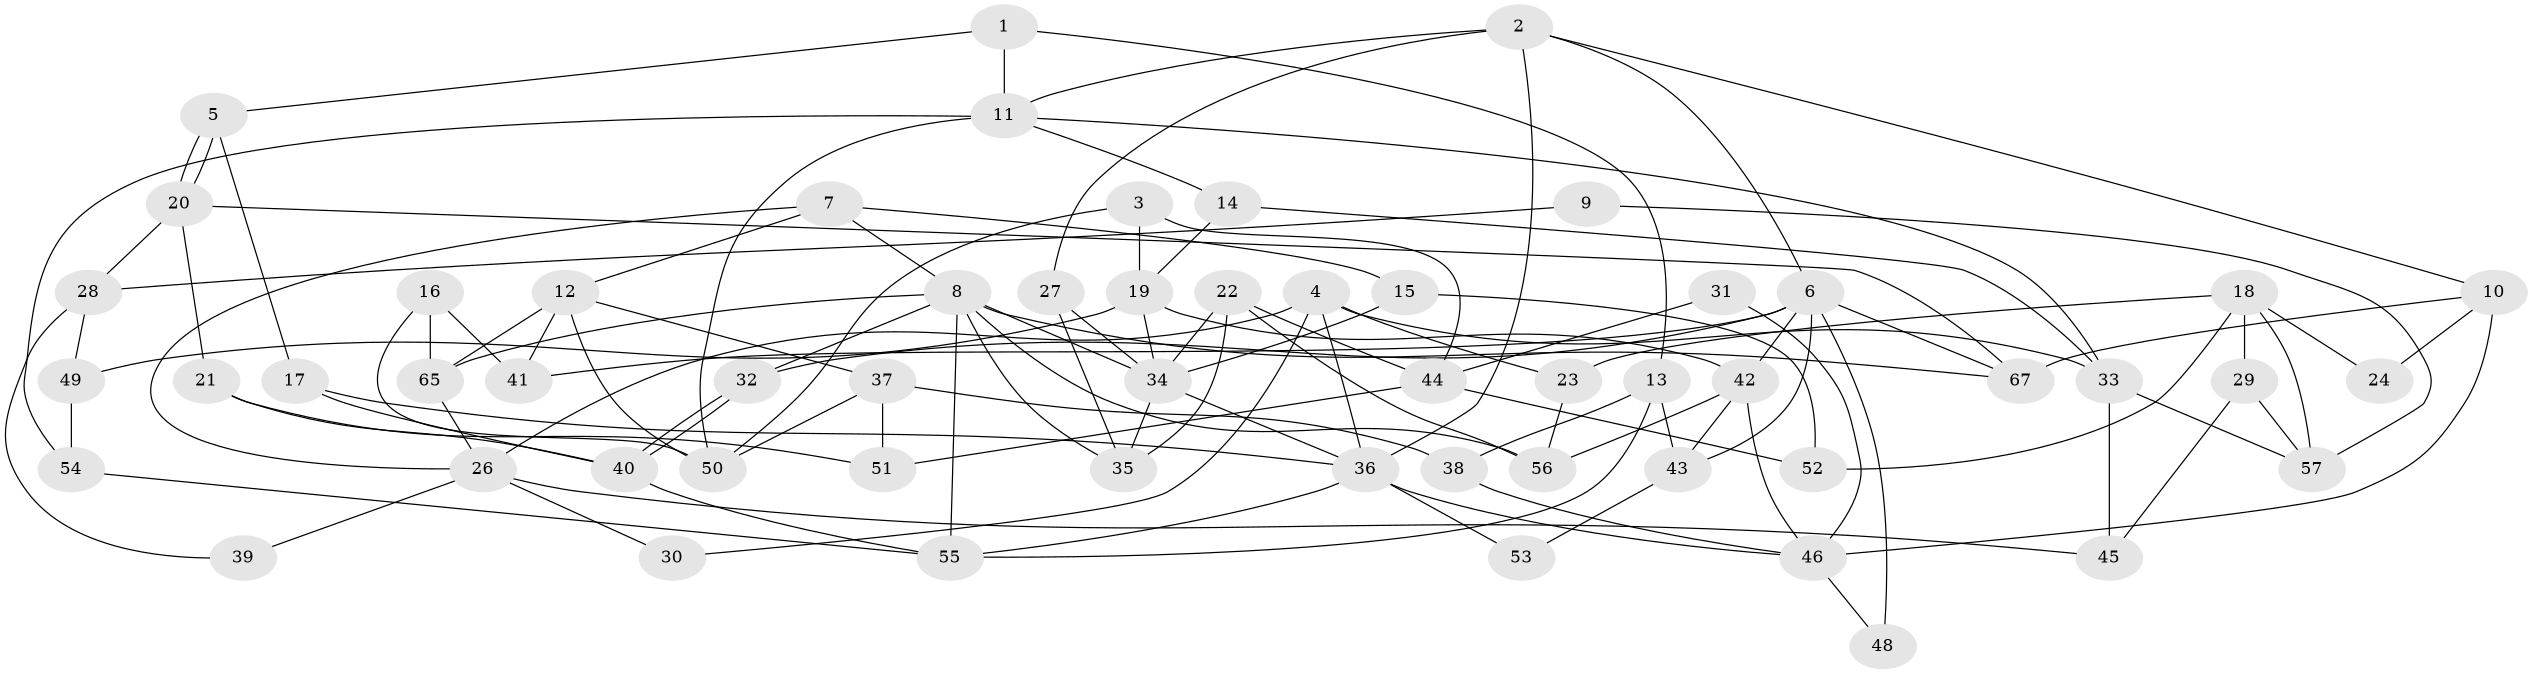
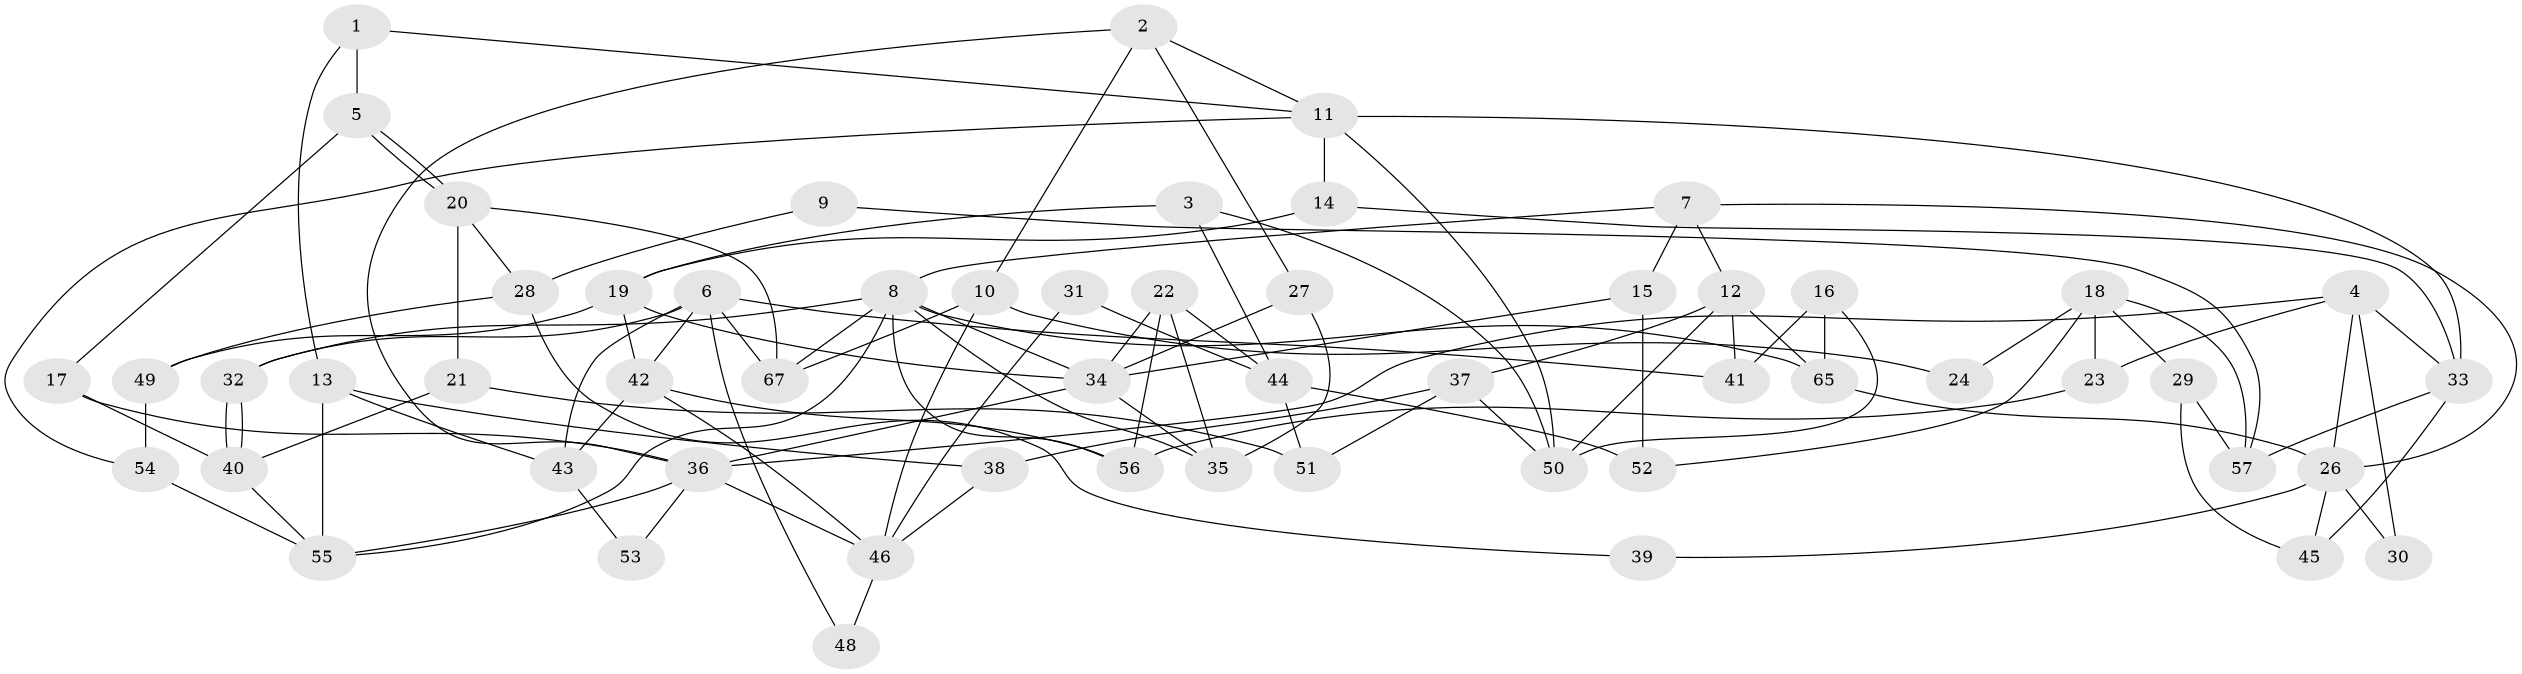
edge "2" -- "6": removed
